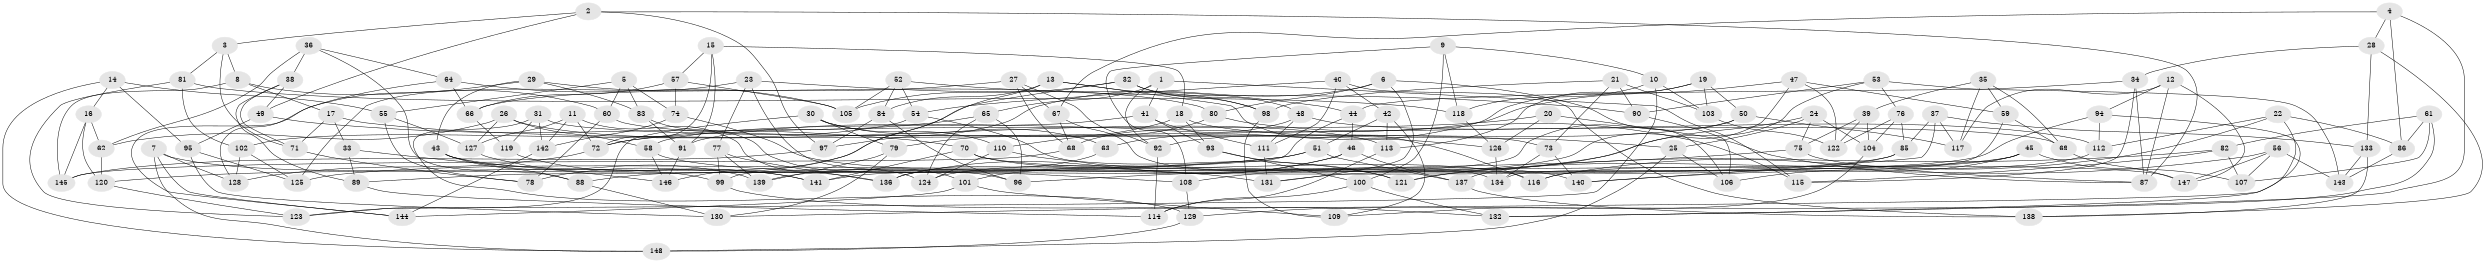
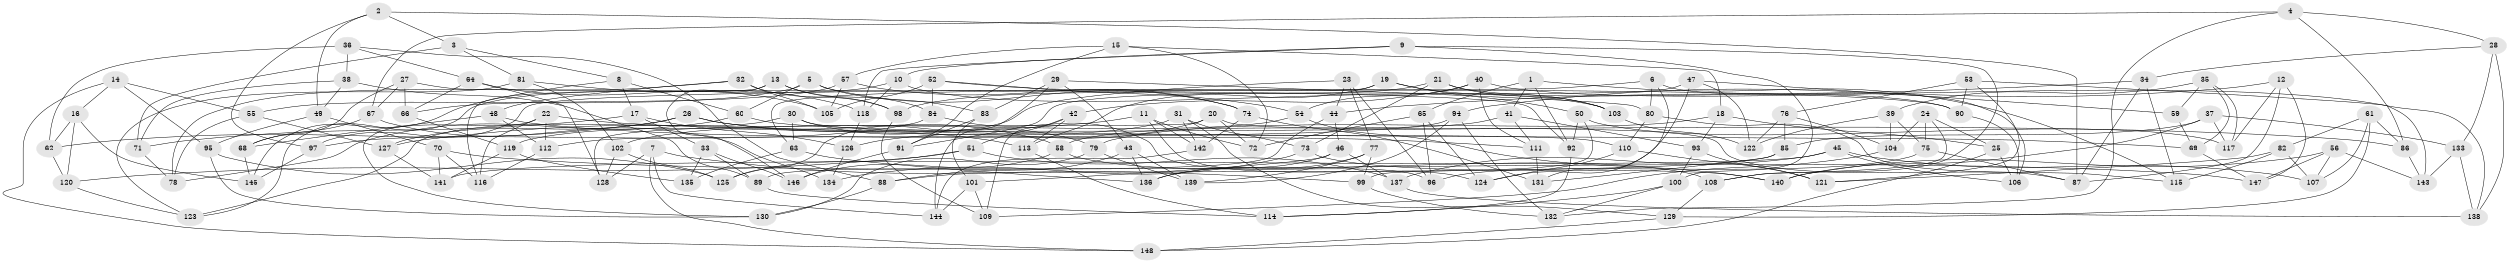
edge "72" -- "128": now "20" -- "128"
edge "59" -- "134": removed
node "135": added
